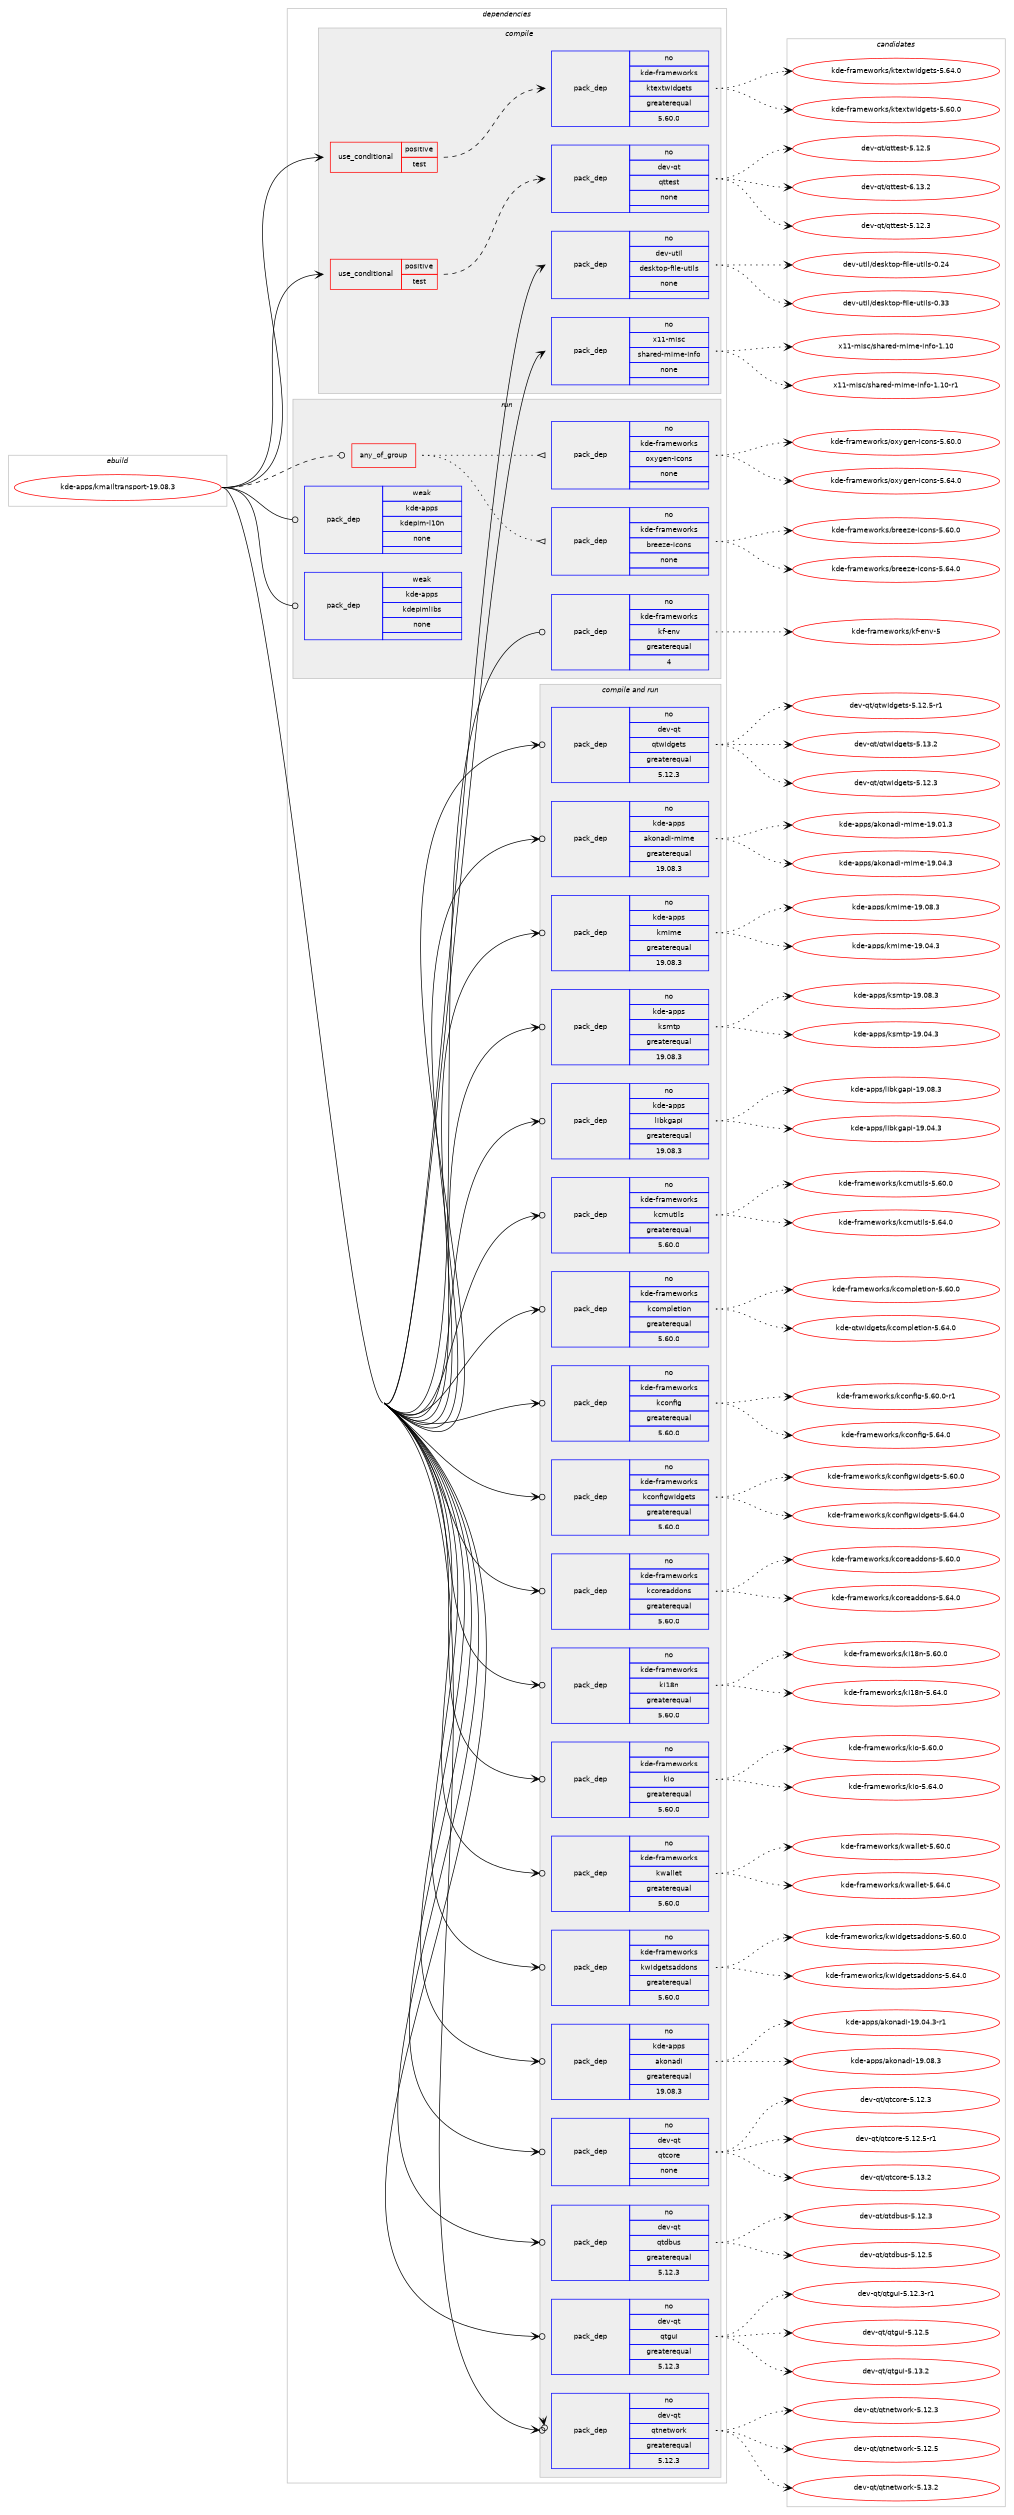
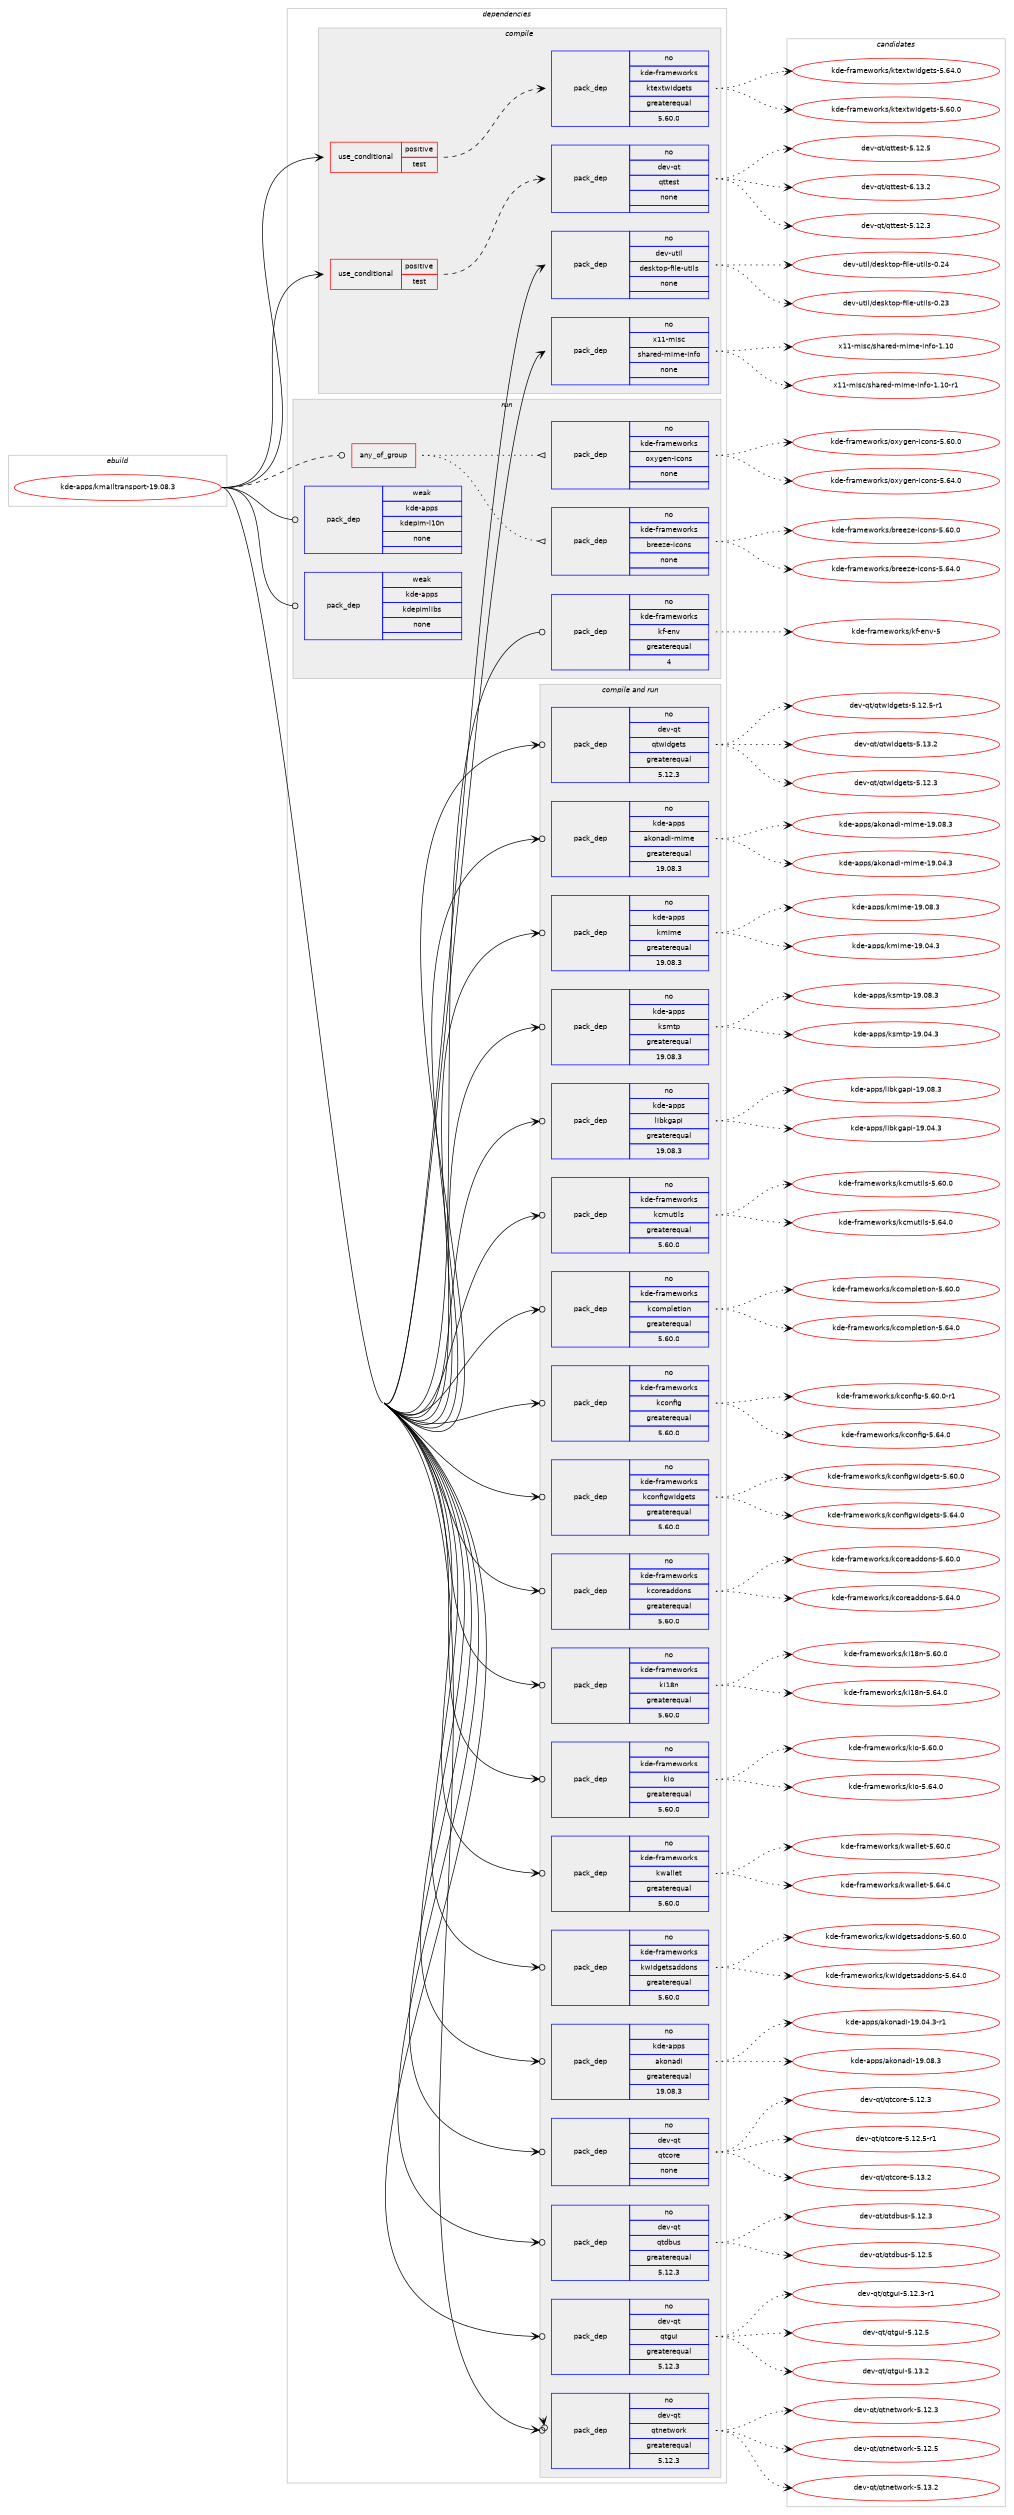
node "dev-util/desktop-file-utils-0.33": label "dev-util/desktop-file-utils-0.33" -> "dev-util/desktop-file-utils-0.23"
node "kde-apps/akonadi-mime-19.01.3": label "kde-apps/akonadi-mime-19.01.3" -> "kde-apps/akonadi-mime-19.08.3"
node "kde-qtwidgets/kcompletion-5.64.0": label "kde-qtwidgets/kcompletion-5.64.0" -> "kde-frameworks/kcompletion-5.64.0"
